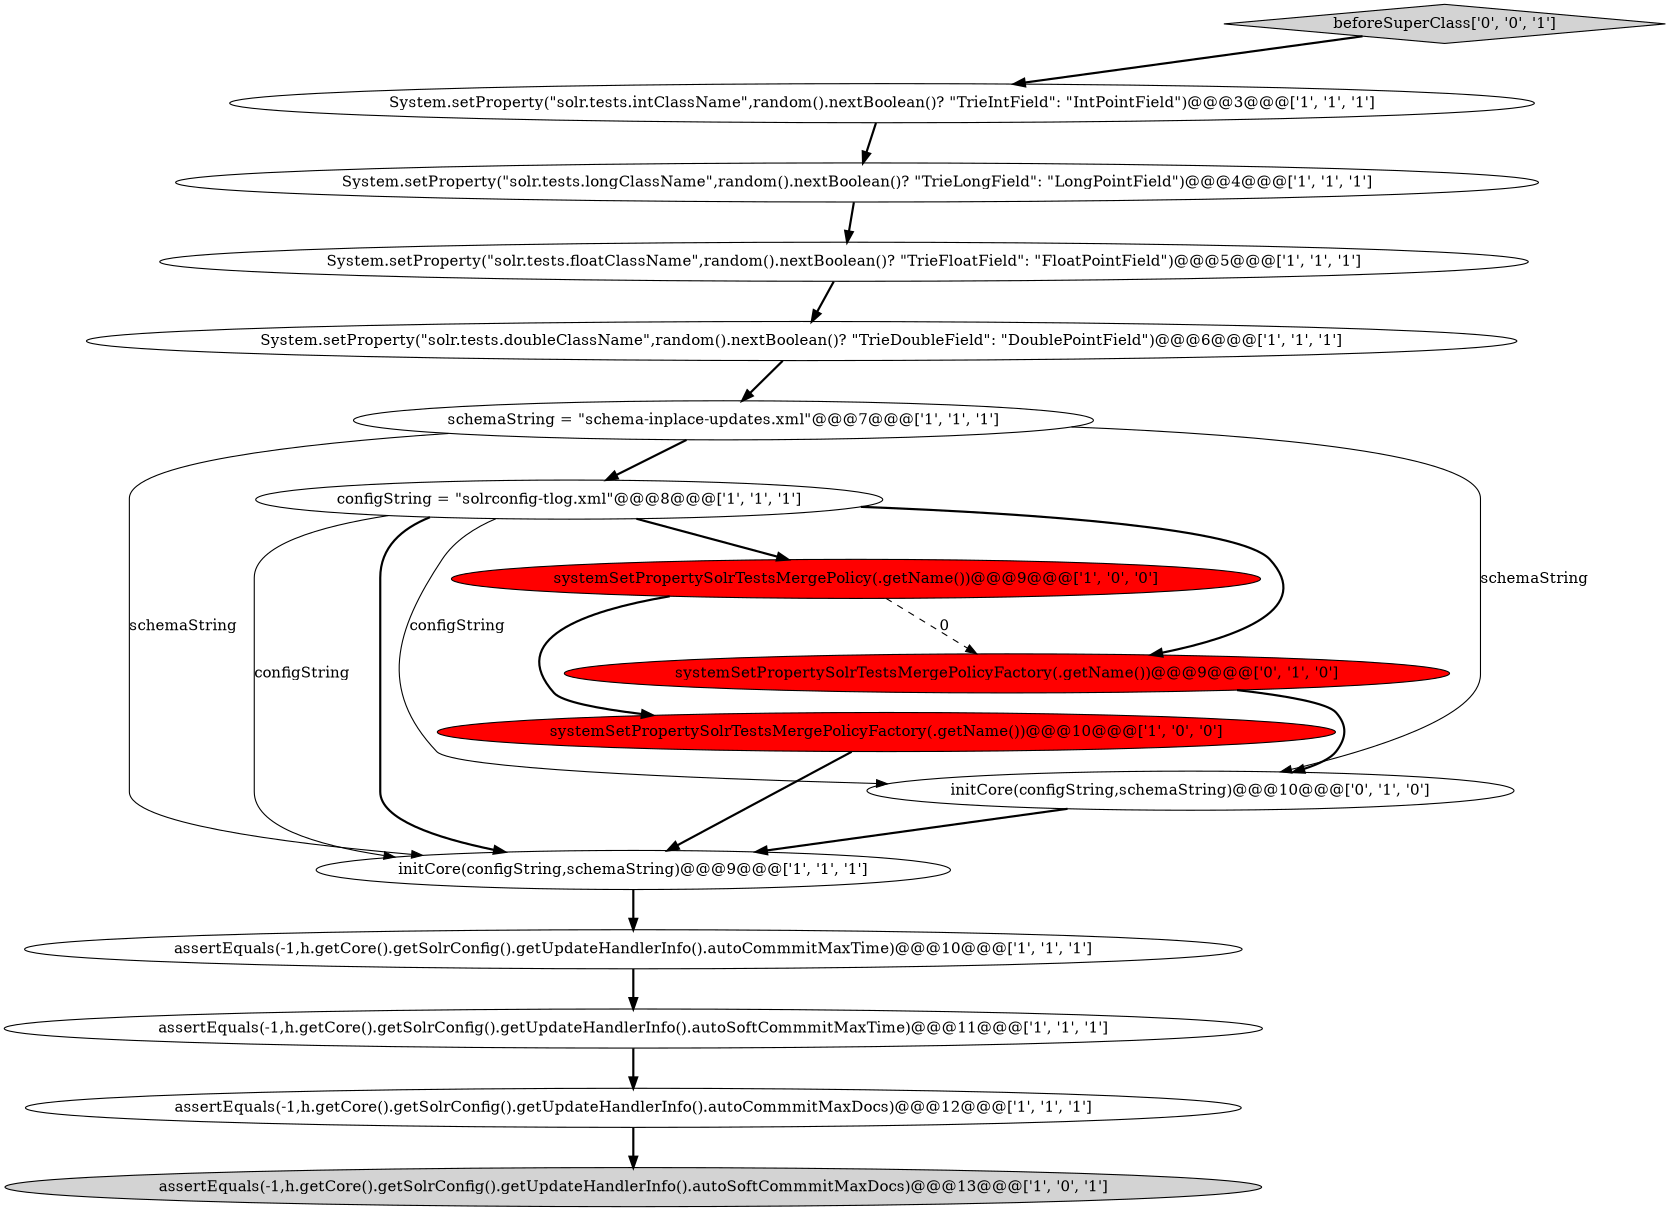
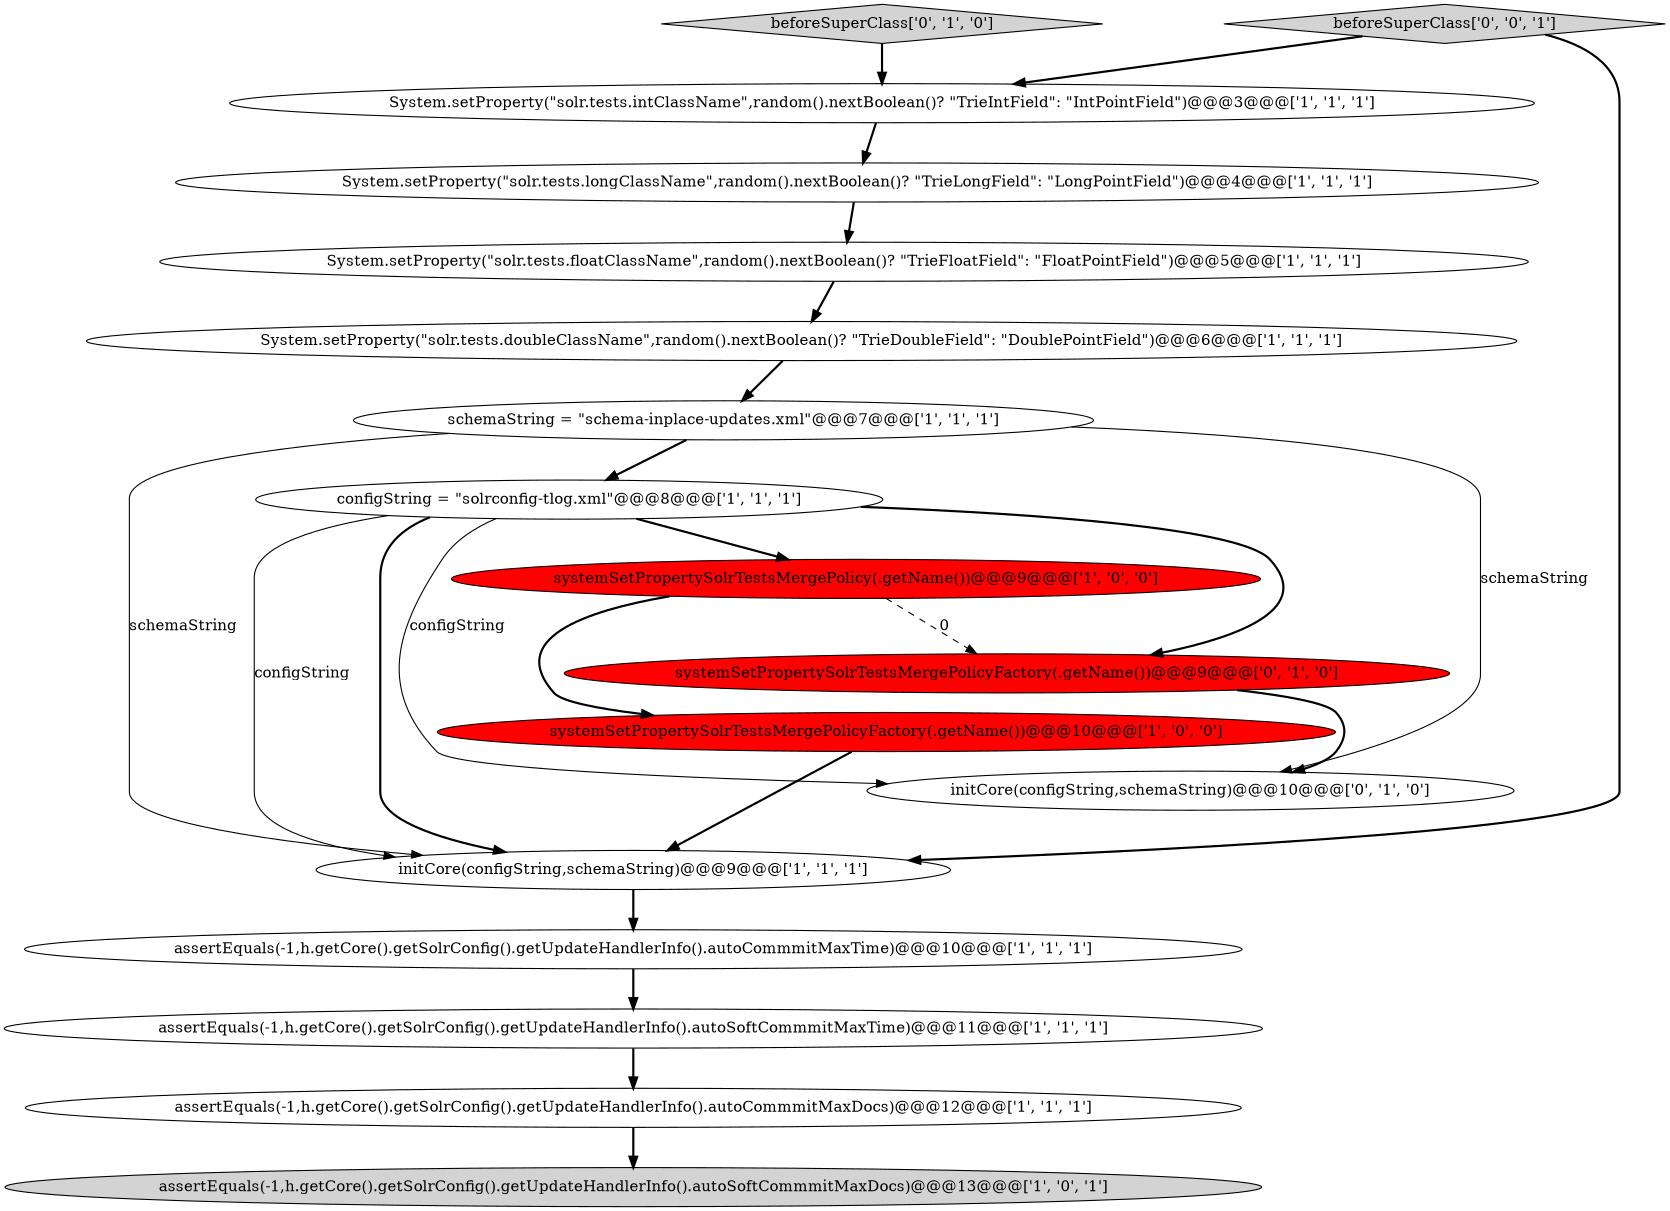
node "beforeSuperClass['0', '1', '0']": added
edge "initCore(configString,schemaString)@@@10@@@['0', '1', '0']" -> "initCore(configString,schemaString)@@@9@@@['1', '1', '1']": now "beforeSuperClass['0', '0', '1']" -> "initCore(configString,schemaString)@@@9@@@['1', '1', '1']"
